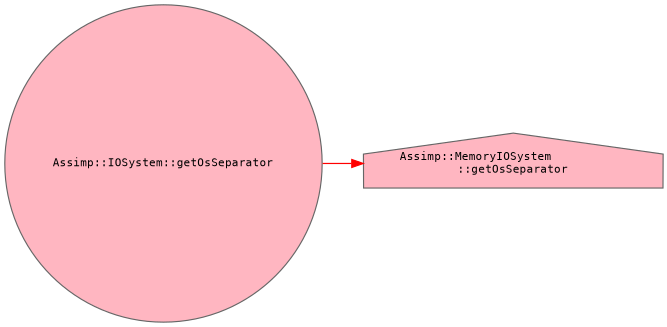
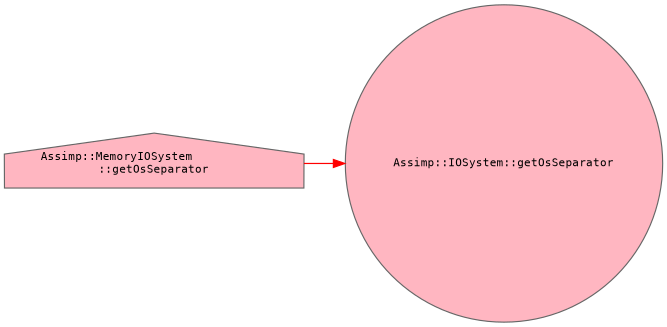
edge "Assimp::IOSystem::getOsSeparator" -> "Assimp::MemoryIOSystem ::getOsSeparator": reversed
